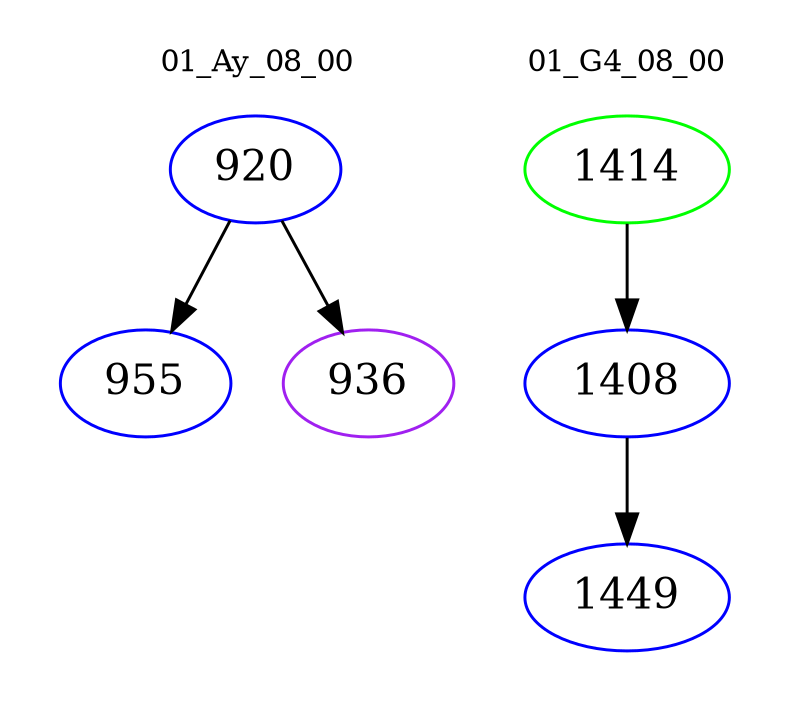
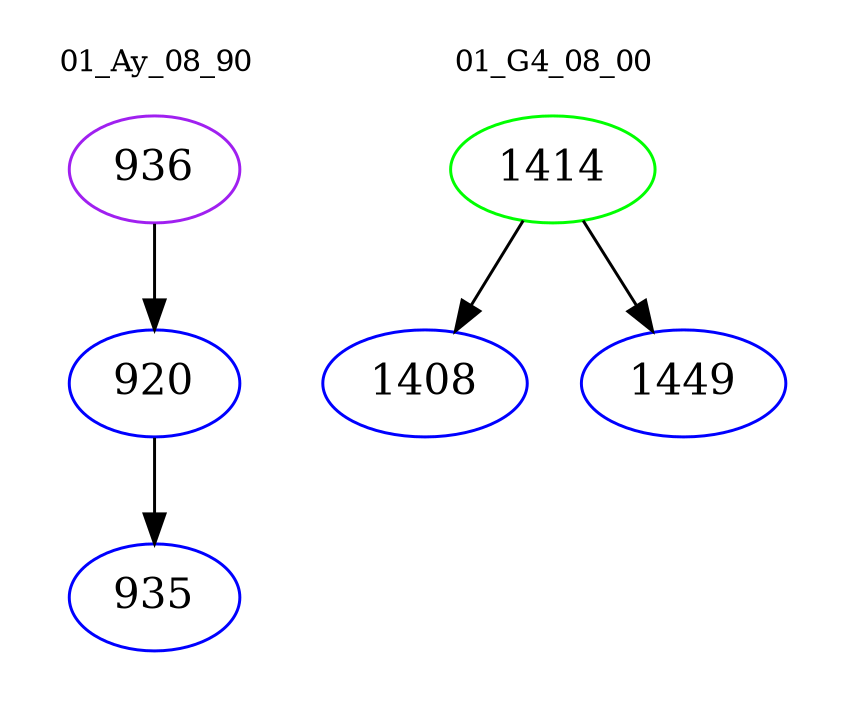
cluster "01_Ay_08_00": label "01_Ay_08_00" -> "01_Ay_08_90"
edge "920" -> "936": reversed
node "955": label "955" -> "935"
edge "1408" -> "1449": now "1414" -> "1449"
